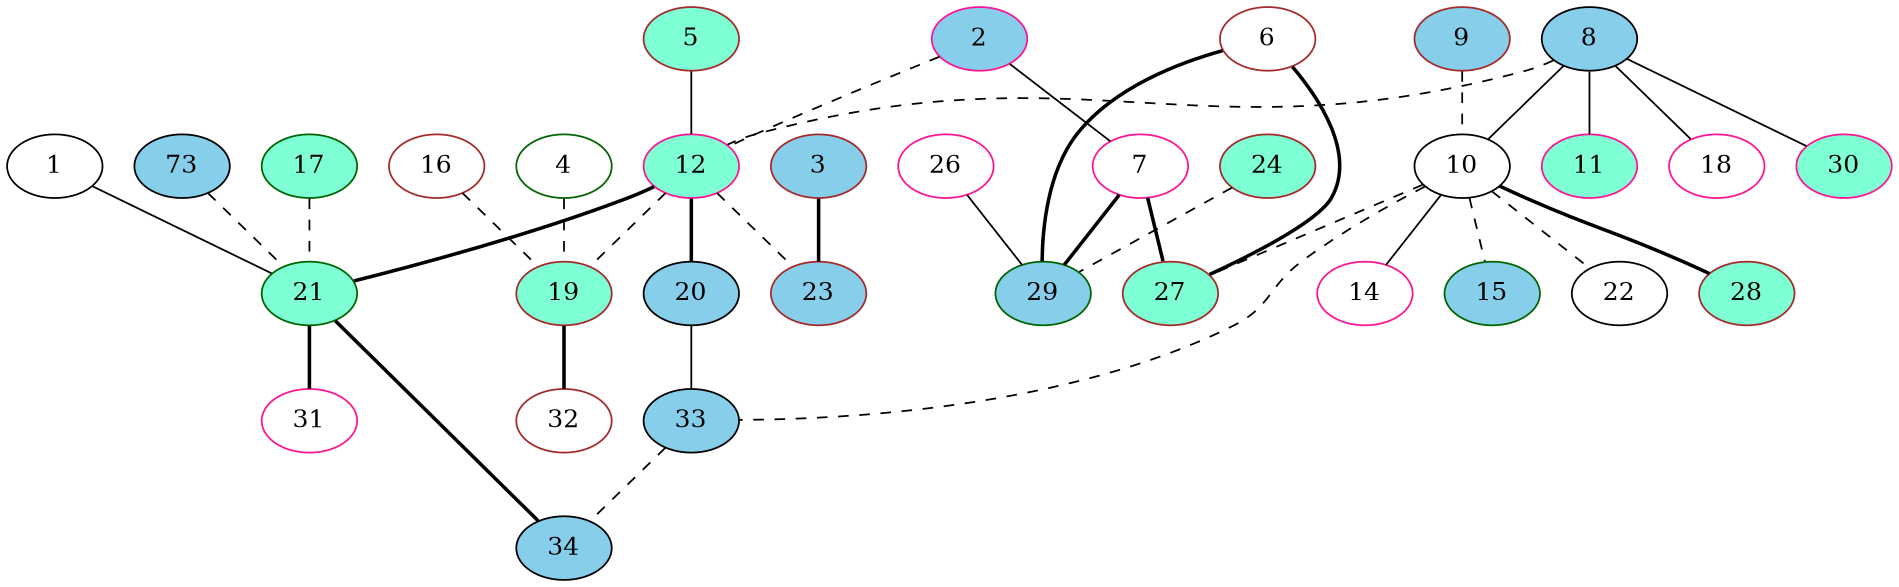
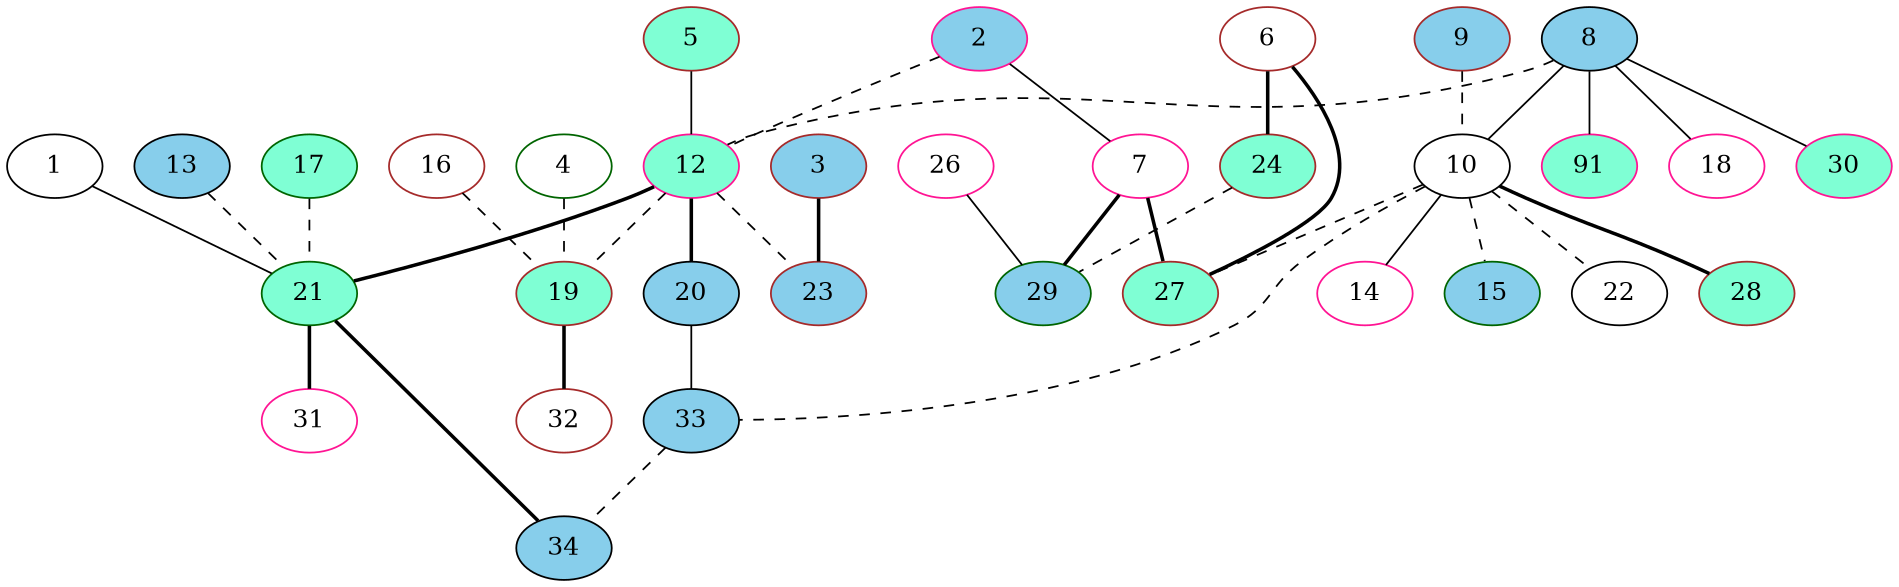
edge "6" -- "29": now "6" -- "24"
node "73": label "73" -> "13"
node "11": label "11" -> "91"
